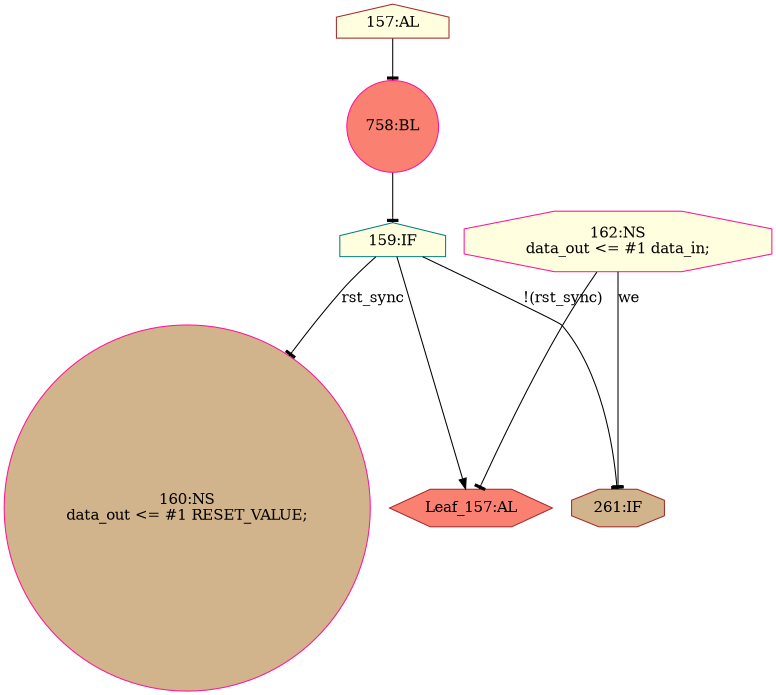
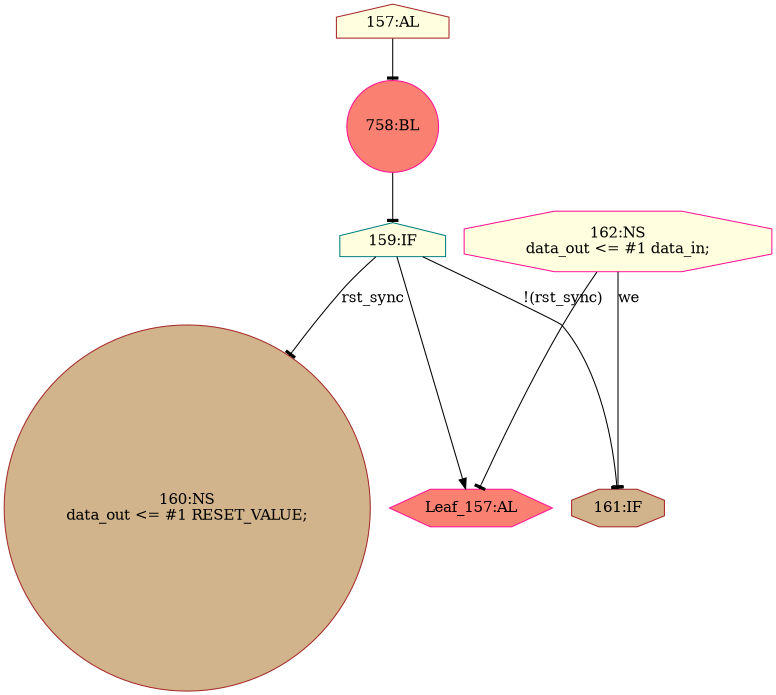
node "160:NS data_out <= #1 RESET_VALUE;": color deeppink -> brown
node "Leaf_157:AL": color brown -> deeppink
node "261:IF": label "261:IF" -> "161:IF"
